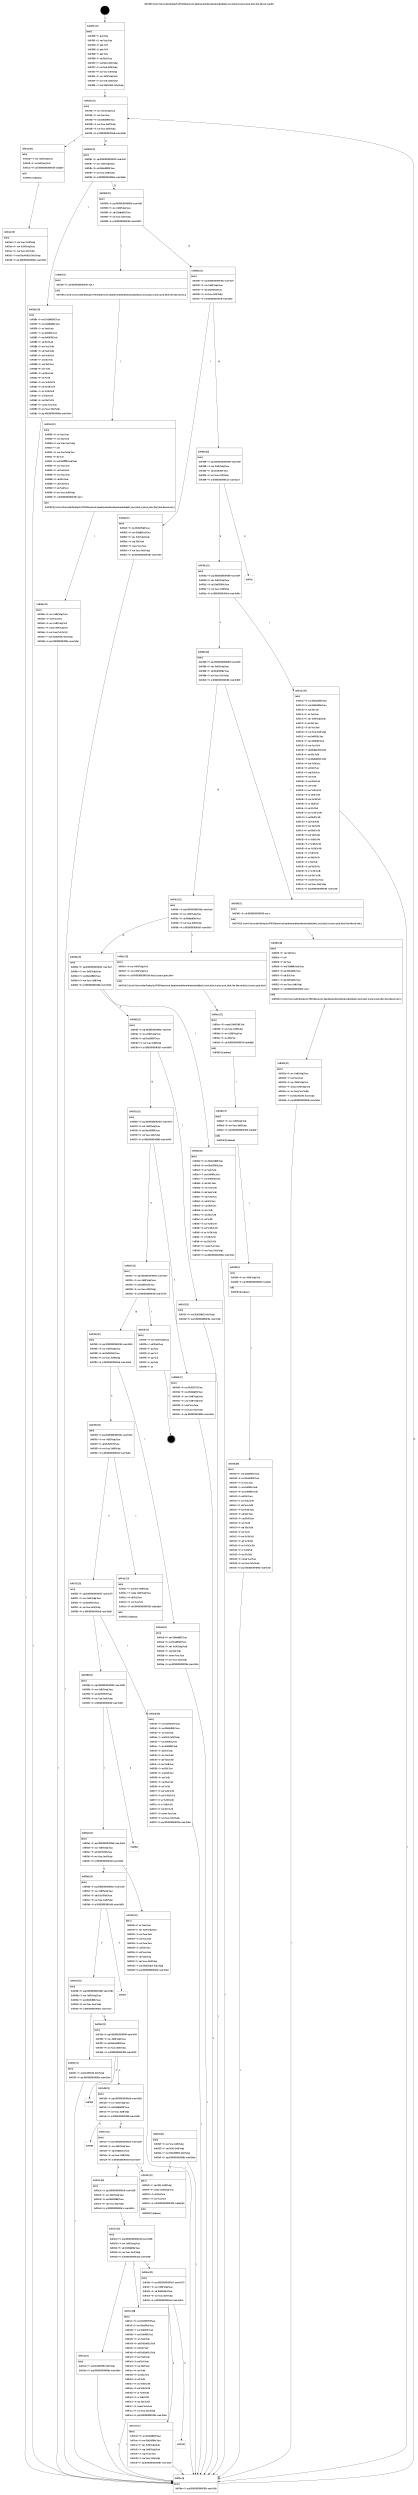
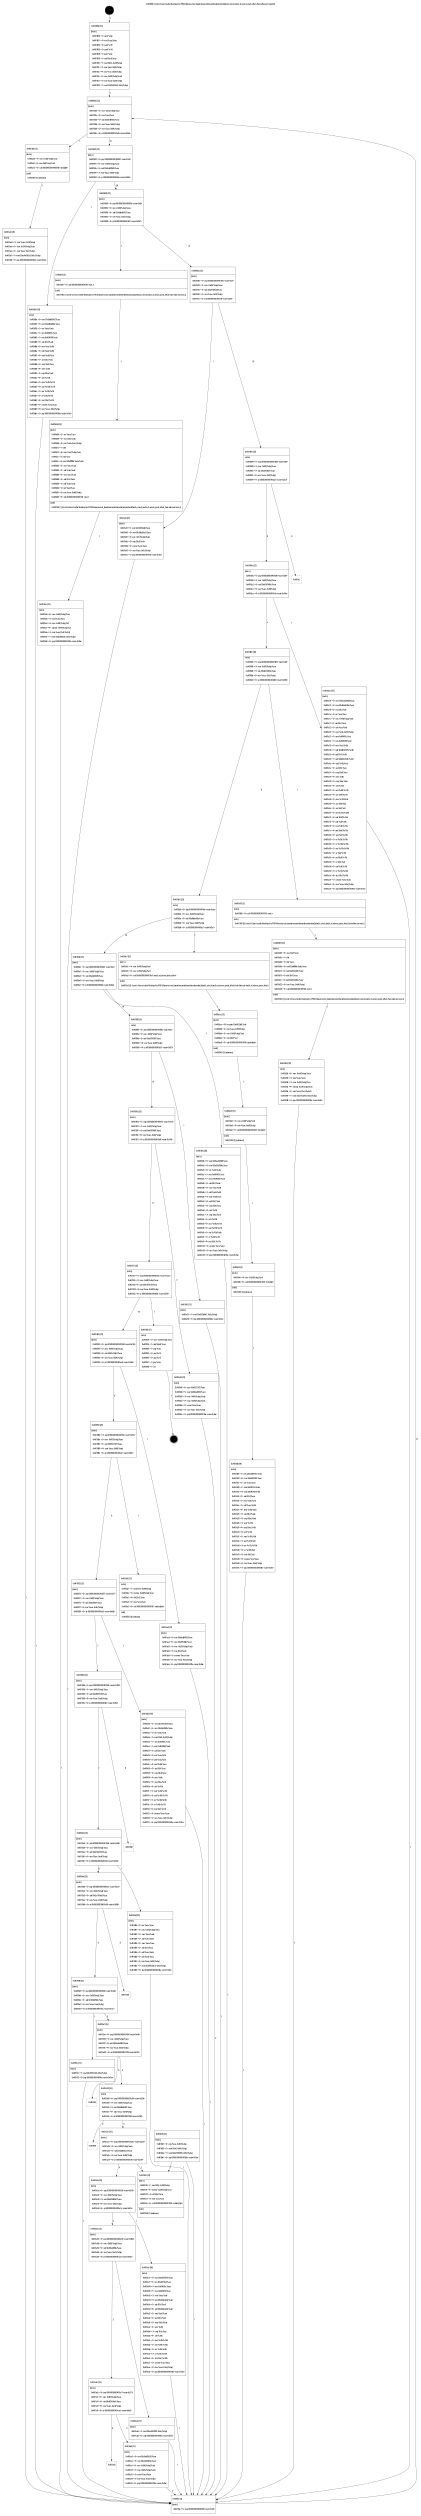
edge "0x401a53 [25]" -> "0x401e7a [88]": now "0x401a3a [25]" -> "0x401e7a [88]"
